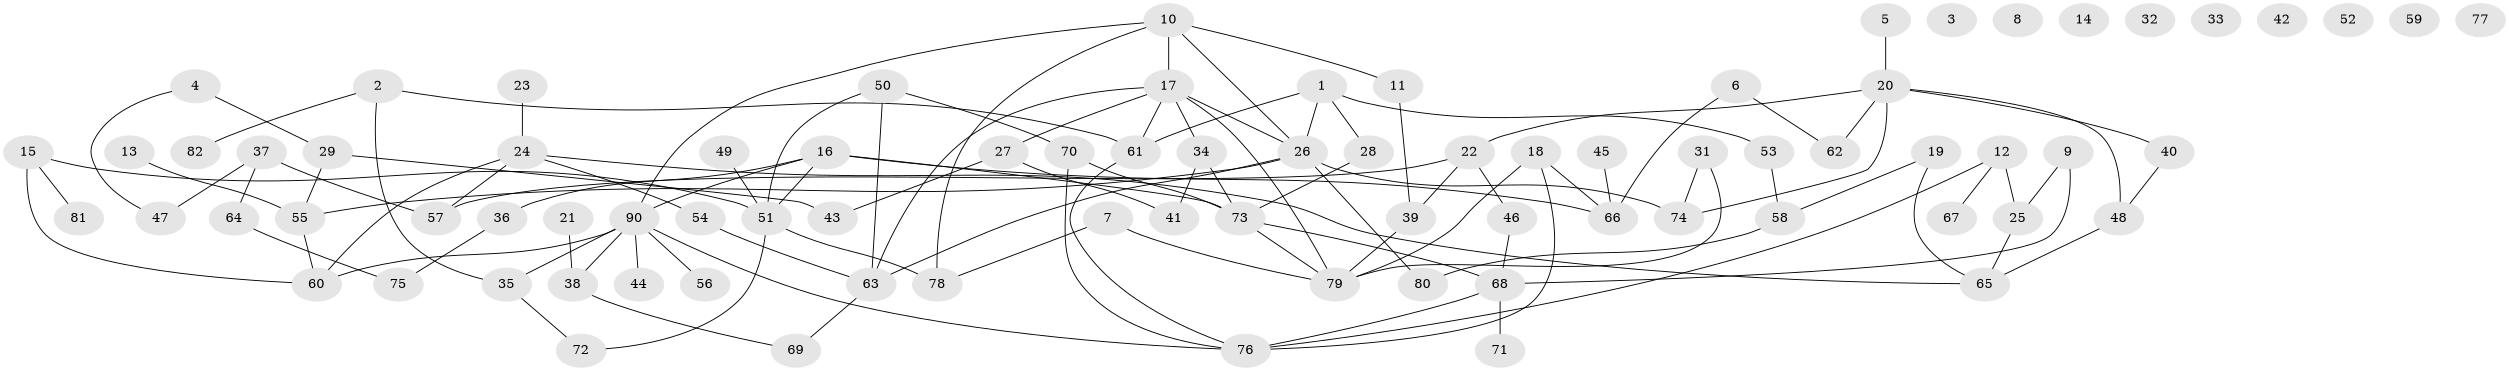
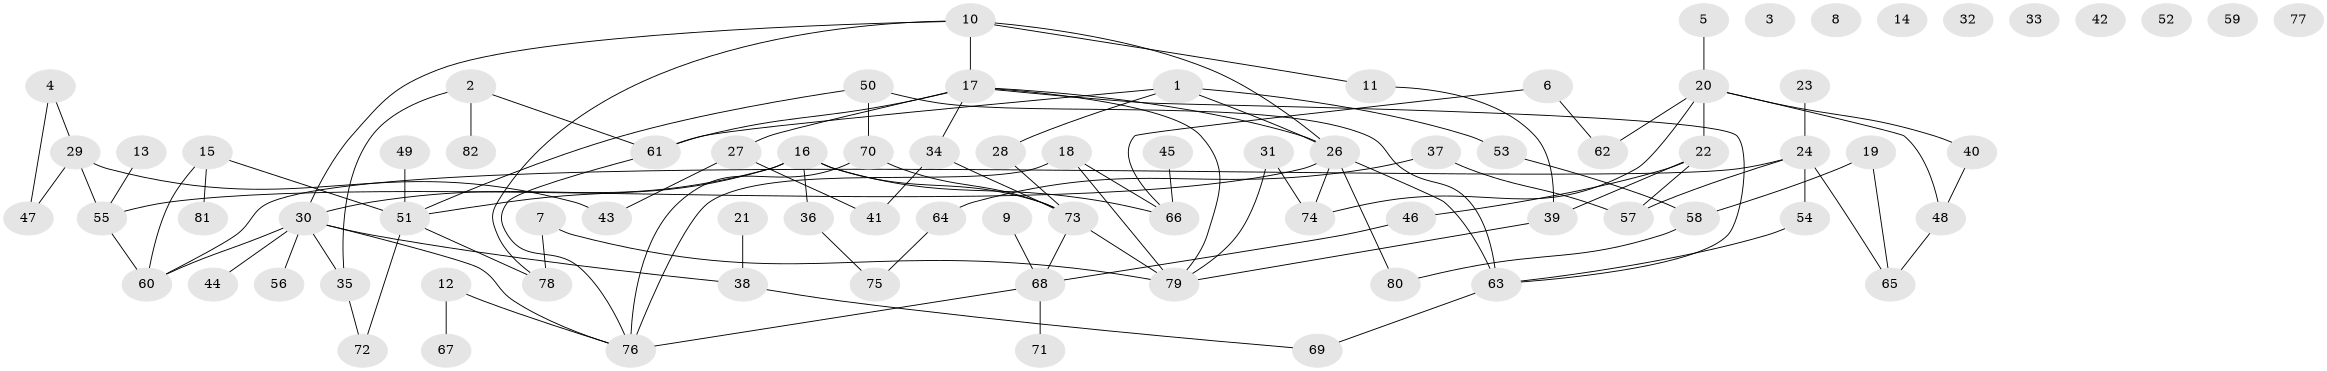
edge "37" -- "47": now "29" -- "47"
node "90": label "90" -> "30"
node "25": removed
